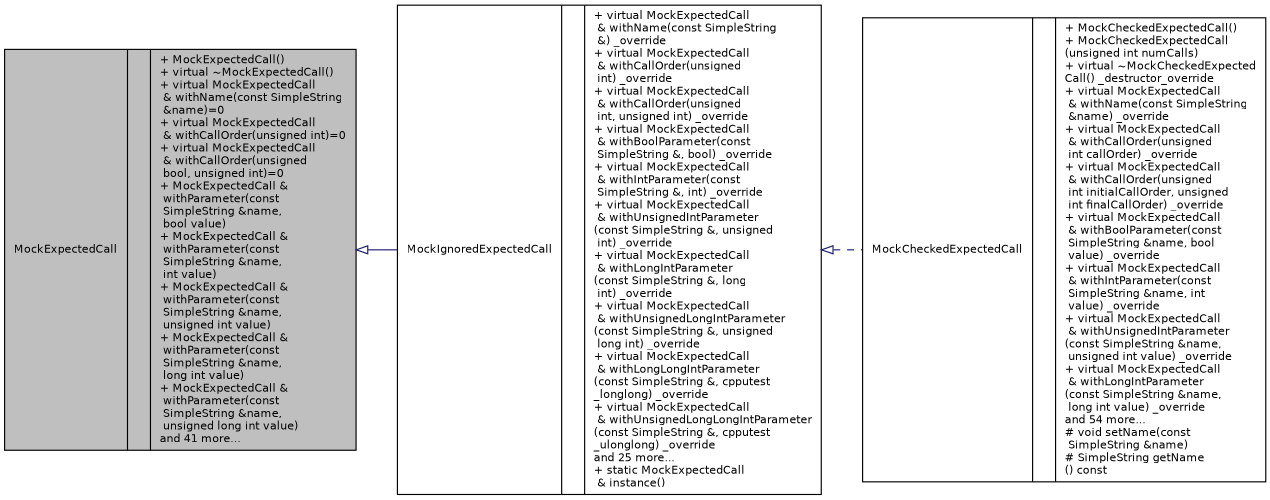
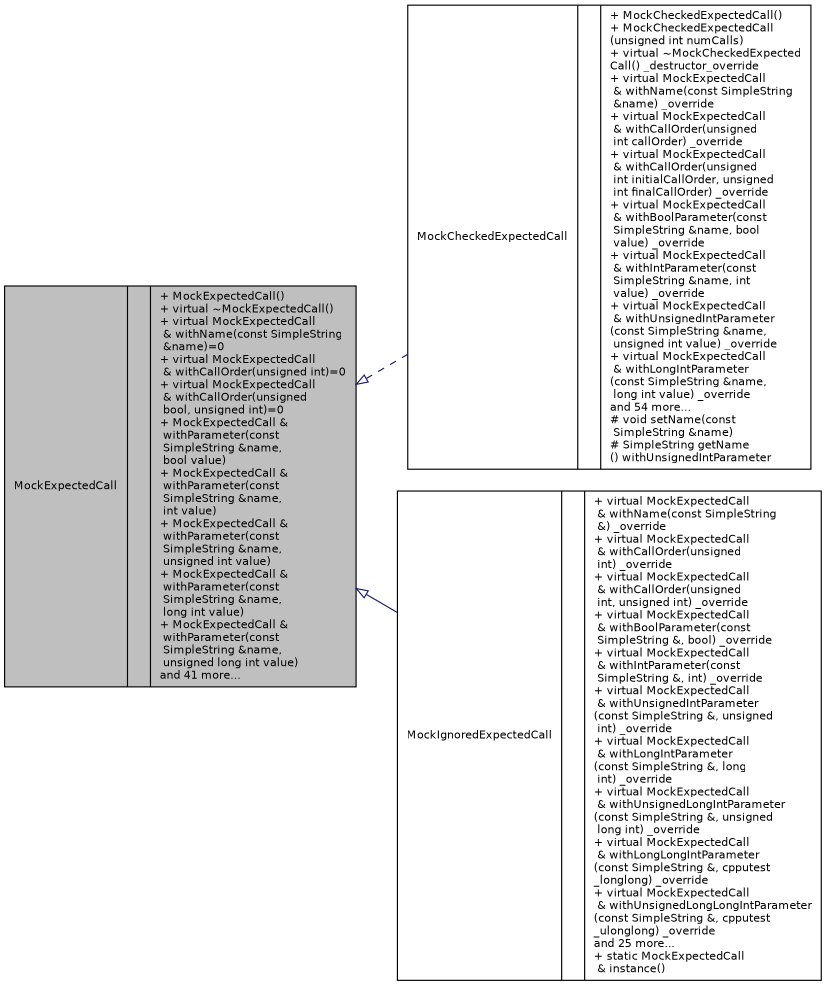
edge "MockCheckedExpectedCall" -> "MockIgnoredExpectedCall": now "MockCheckedExpectedCall" -> "MockExpectedCall"
node "MockCheckedExpectedCall": text "() const" -> "() withUnsignedIntParameter"
